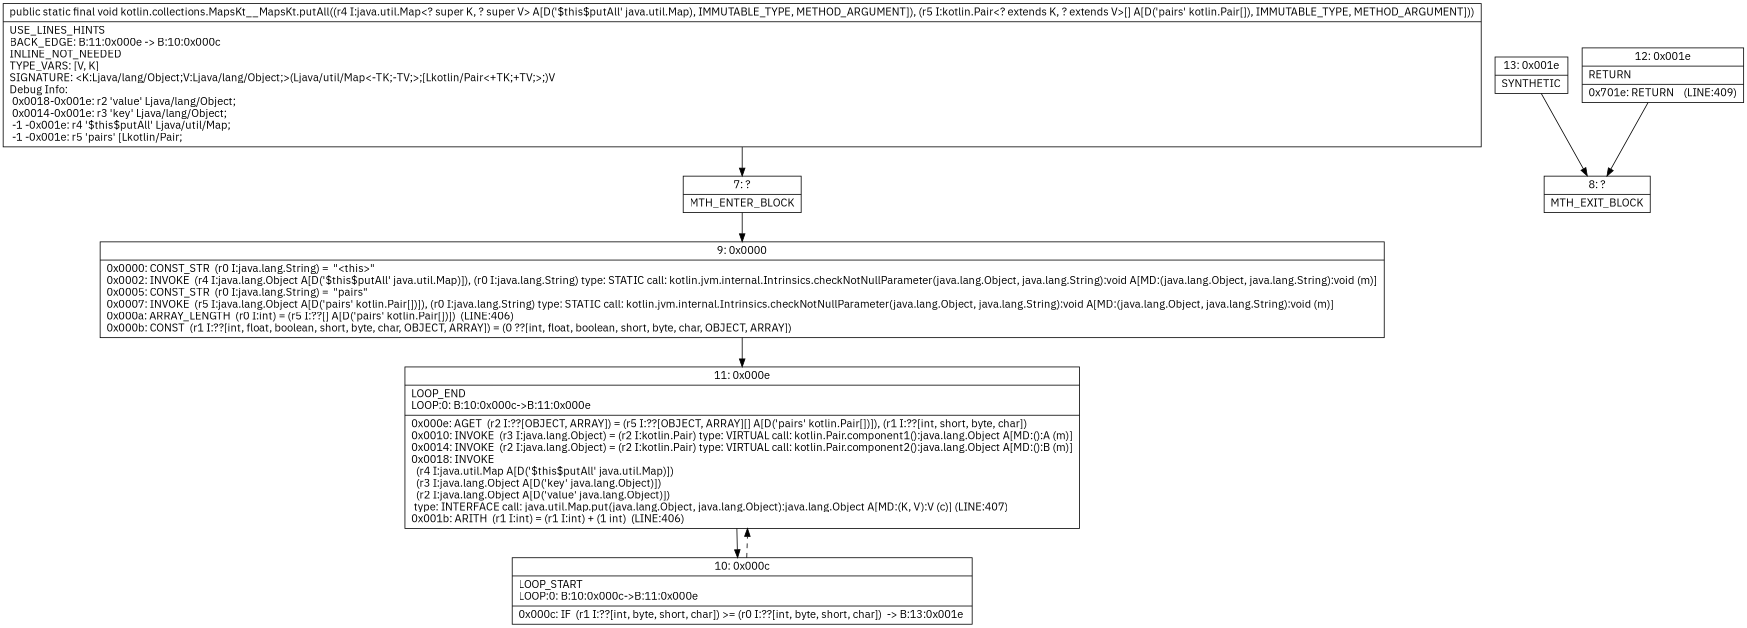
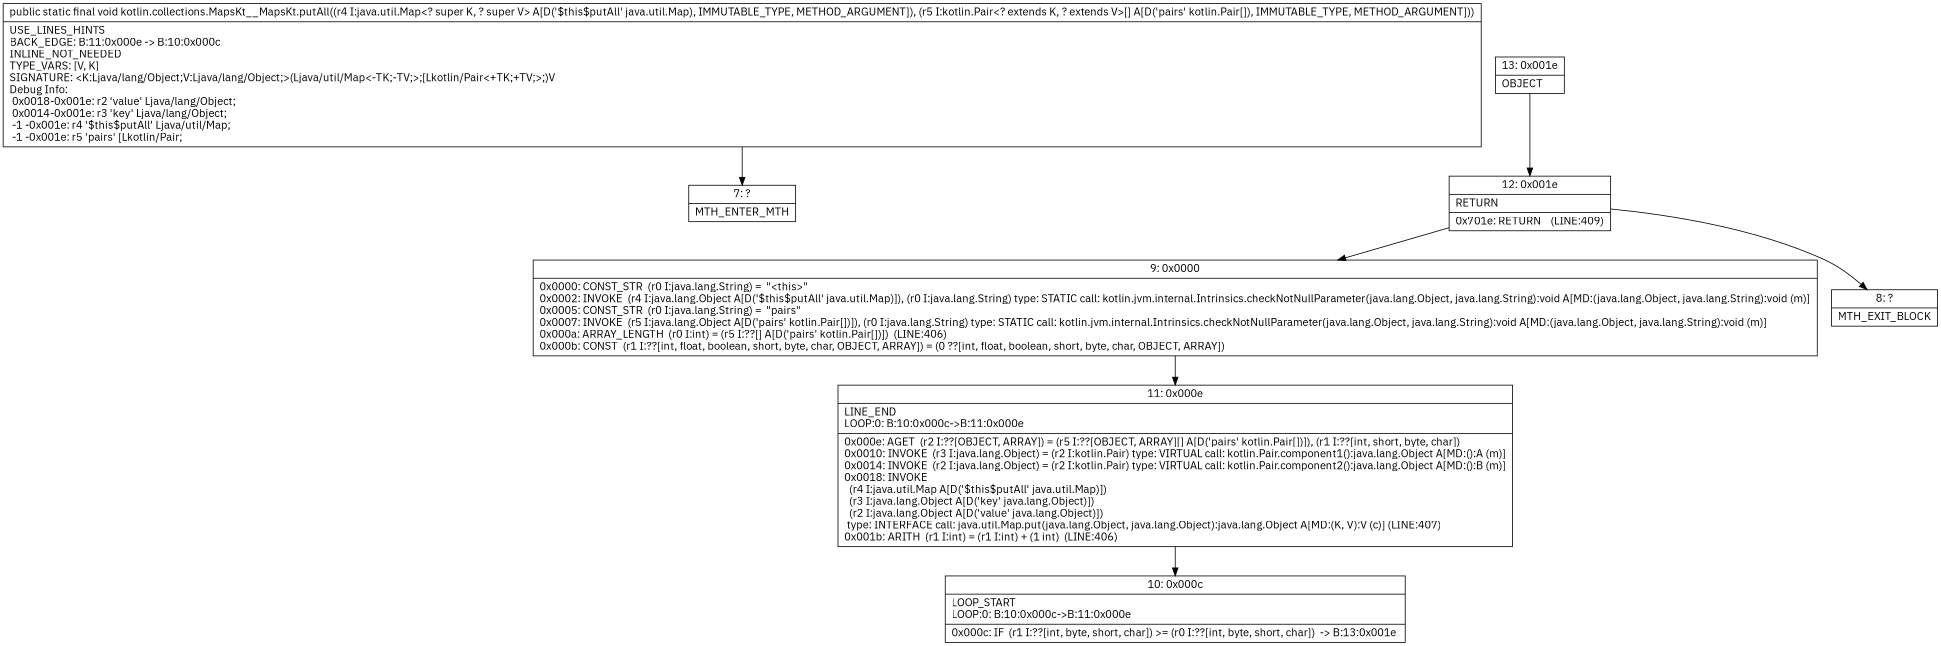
node "13: 0x001e": text "SYNTHETIC" -> "OBJECT"
edge "13: 0x001e" -> "8: ?": now "13: 0x001e" -> "12: 0x001e"
node "7: ?": text "MTH_ENTER_BLOCK" -> "MTH_ENTER_MTH"
edge "7: ?" -> "9: 0x0000": now "12: 0x001e" -> "9: 0x0000"
node "11: 0x000e": text "LOOP_END" -> "LINE_END"
edge "10: 0x000c" -> "11: 0x000e": removed
